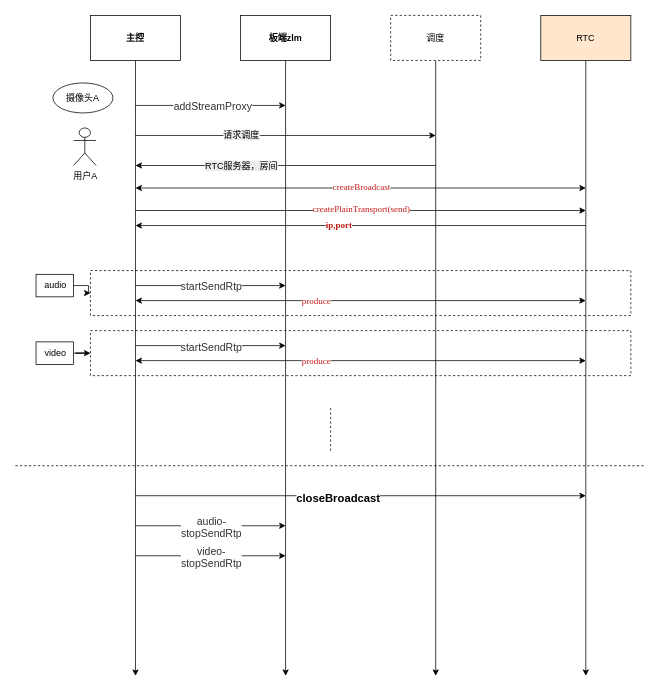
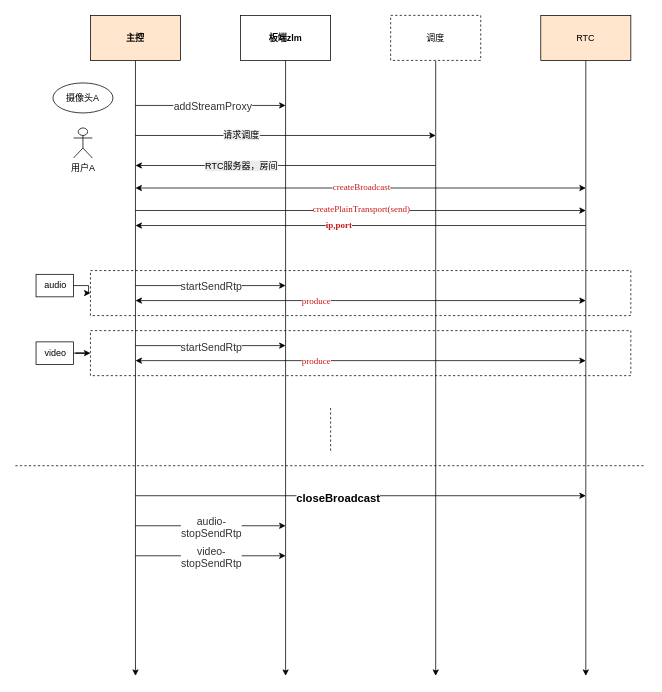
node "主控": fillcolor #ffffff -> #ffe6cc
node "用户A": size 23x38 -> 19x30
